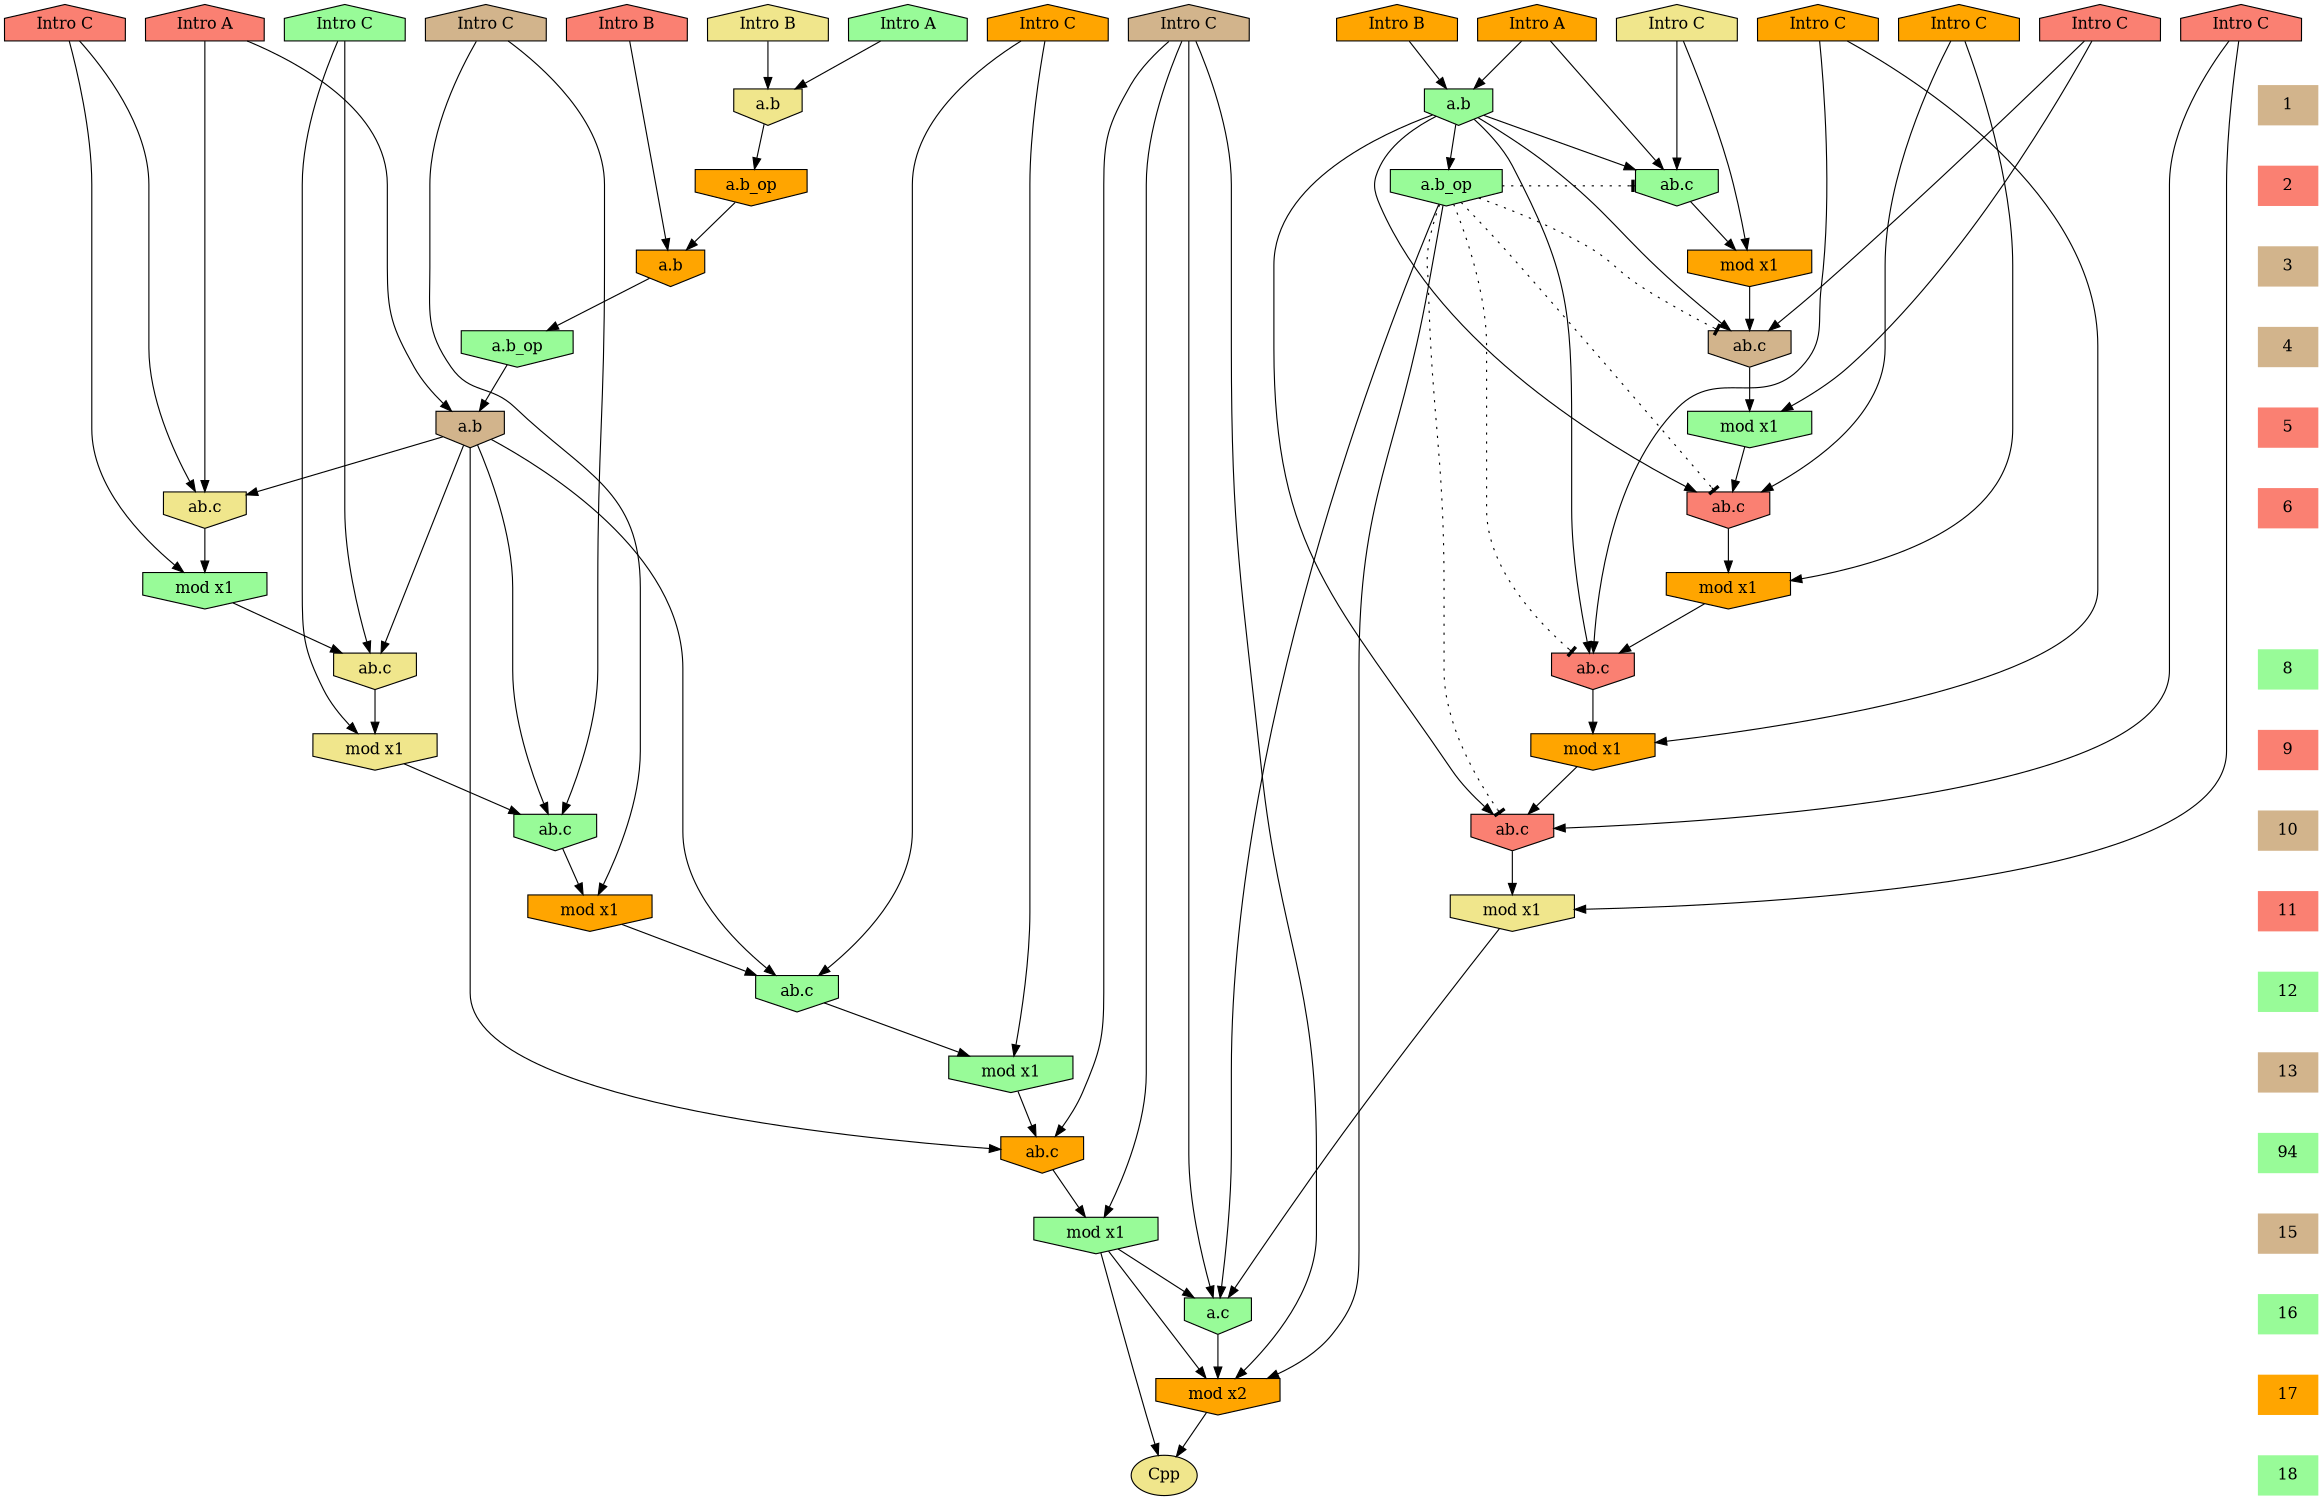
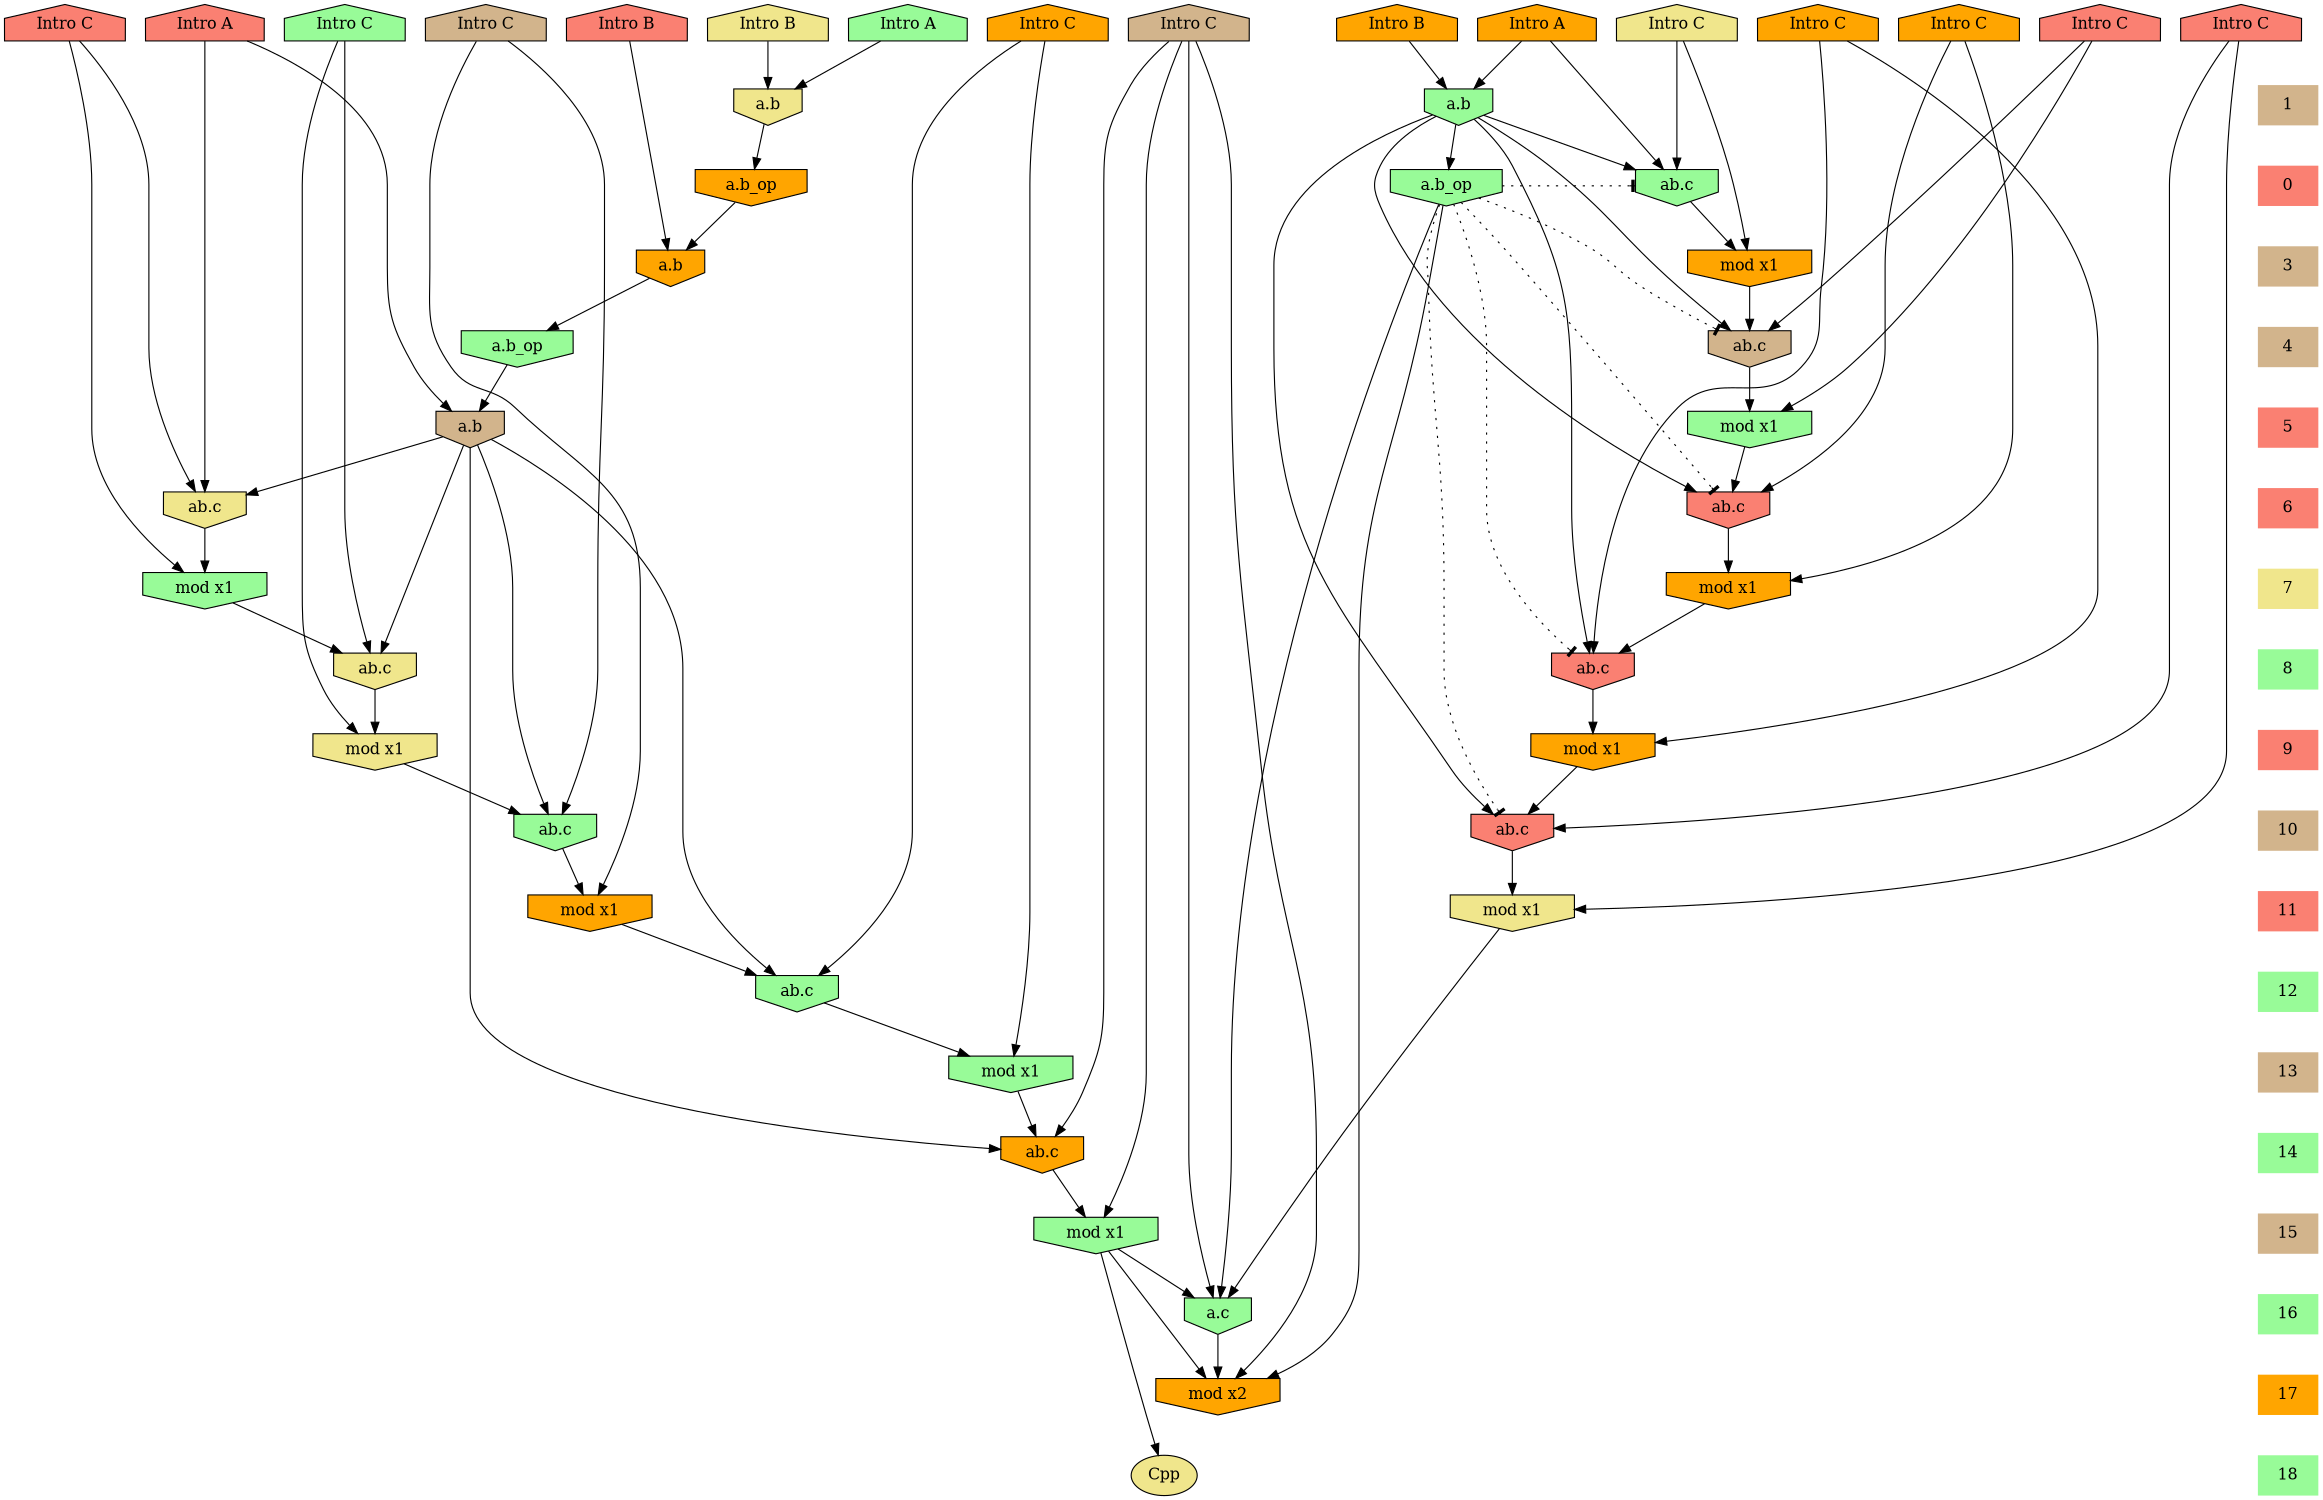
node "2": label "2" -> "0"
node "7": added
node "94": label "94" -> "14"
edge "mod x2" -> "Cpp": removed
